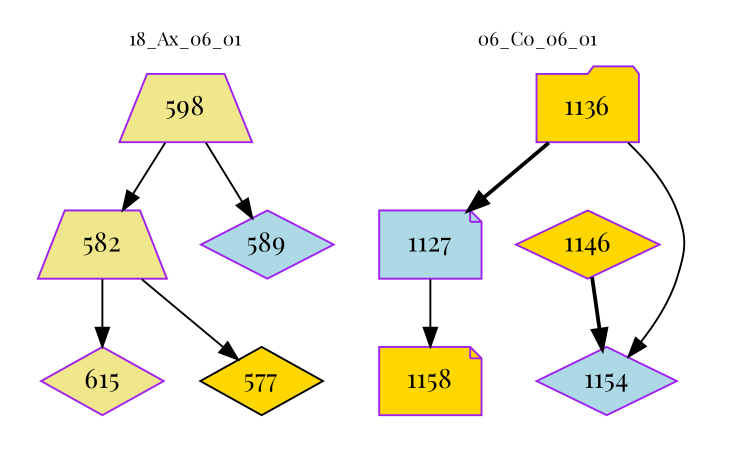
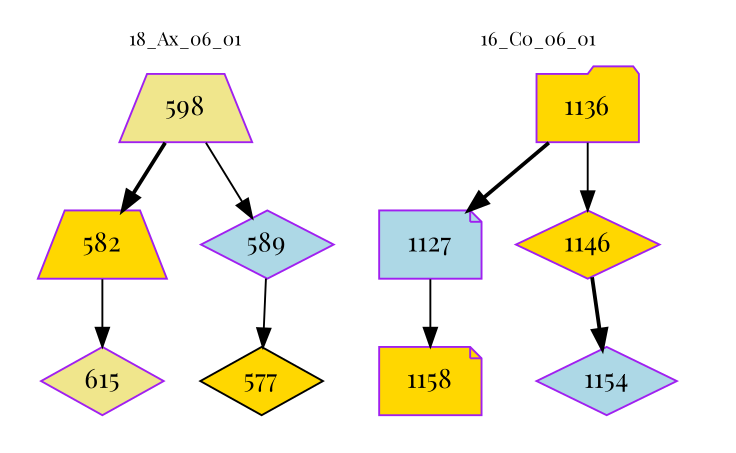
cluster "06_C0_06_01": label "06_C0_06_01" -> "16_C0_06_01"
edge "598" -> "582": style solid -> bold
edge "1136" -> "1154": now "1136" -> "1146"
node "582": fillcolor khaki -> gold
edge "582" -> "577": now "589" -> "577"
